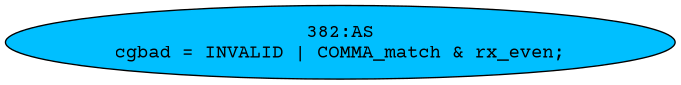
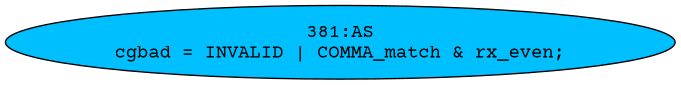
node "382:AS cgbad = INVALID | COMMA_match & rx_even;": label "382:AS cgbad = INVALID | COMMA_match & rx_even;" -> "381:AS cgbad = INVALID | COMMA_match & rx_even;"
